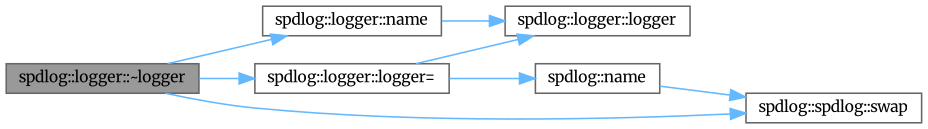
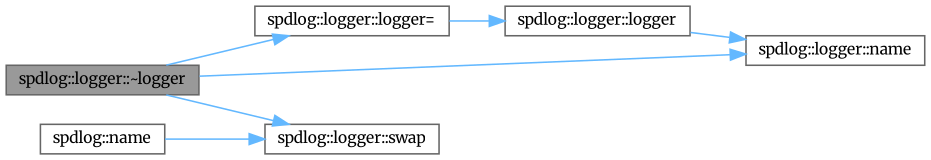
edge "spdlog::logger::name" -> "spdlog::logger::logger": reversed
edge "spdlog::logger::logger=" -> "spdlog::name": removed
node "spdlog::spdlog::swap": label "spdlog::spdlog::swap" -> "spdlog::logger::swap"
